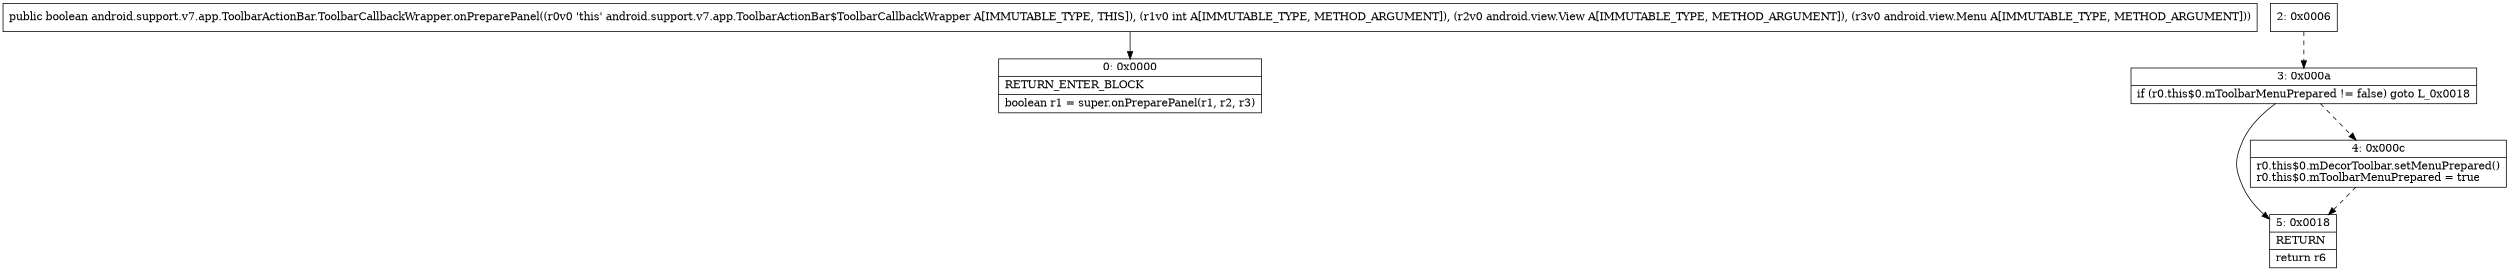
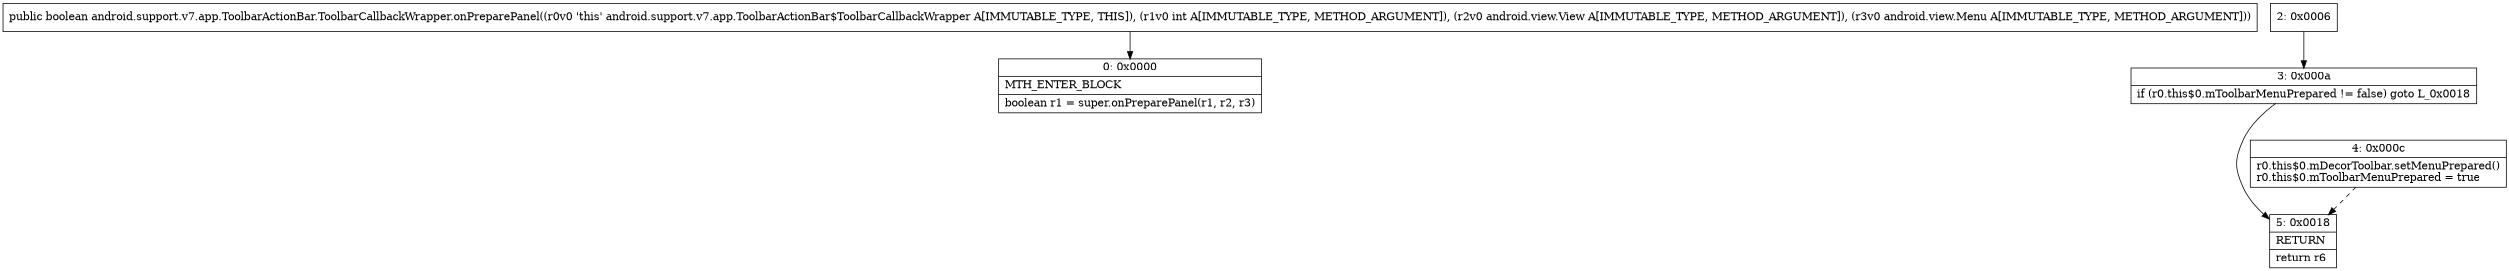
edge "2: 0x0006" -> "3: 0x000a": style dashed -> solid
node "0: 0x0000": text "RETURN_ENTER_BLOCK" -> "MTH_ENTER_BLOCK"
edge "3: 0x000a" -> "4: 0x000c": removed
